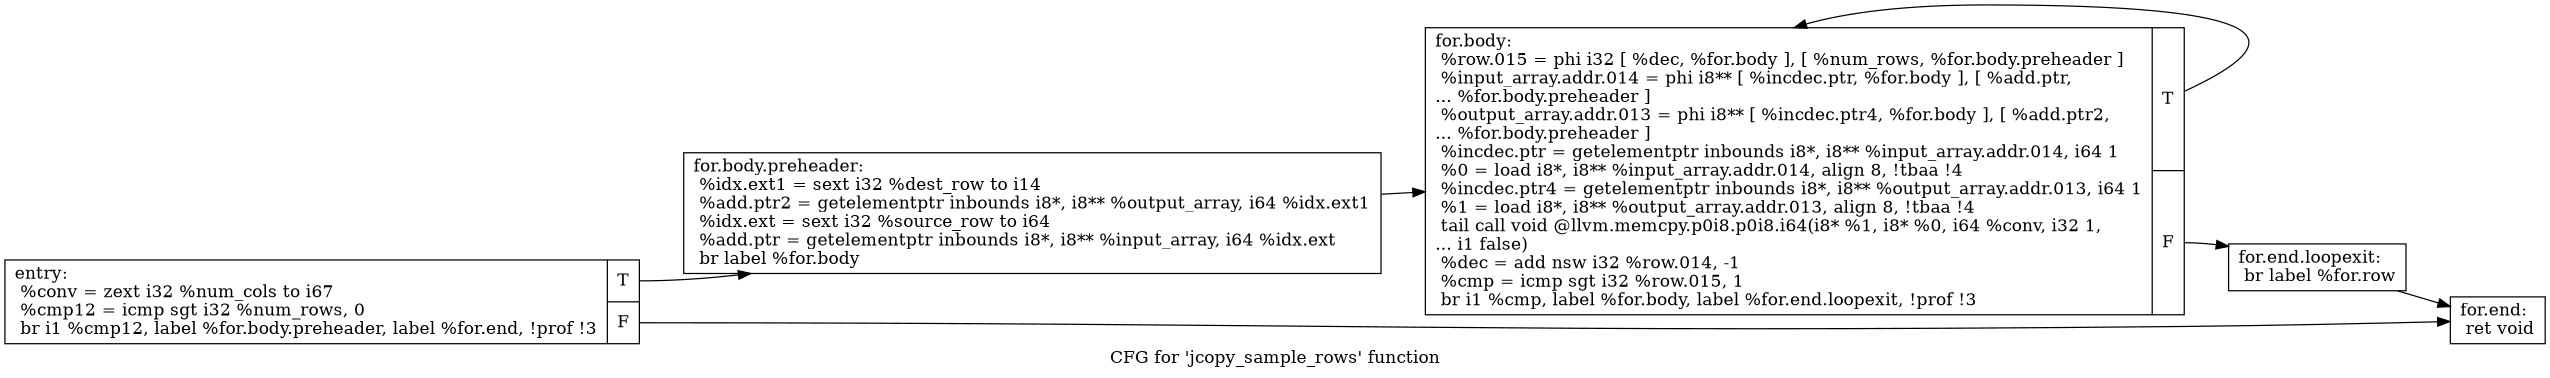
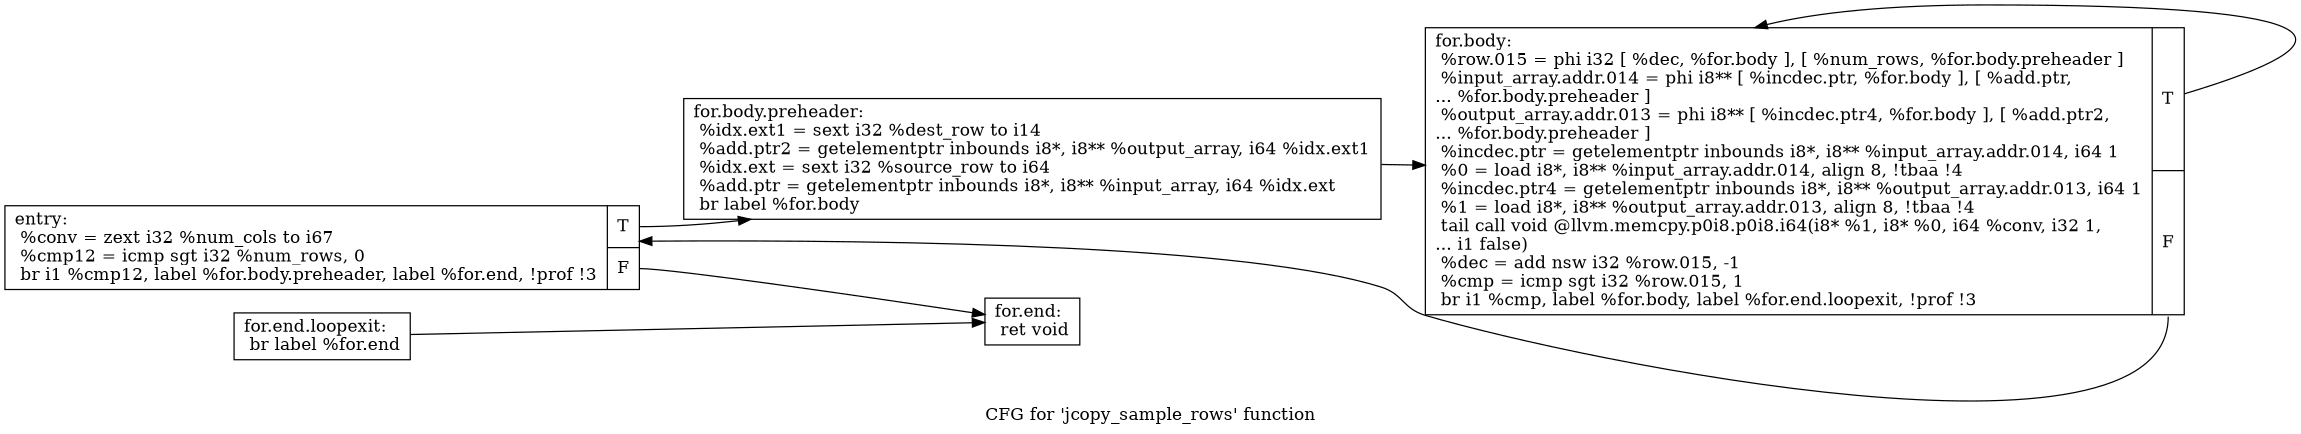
edge "for.body:" -> "for.end.loopexit:": now "for.body:" -> "entry:"
node "for.body:": text "%dec = add nsw i32 %row.014, -1" -> "%dec = add nsw i32 %row.015, -1"
node "for.end.loopexit:": text "br label %for.row" -> "br label %for.end"
